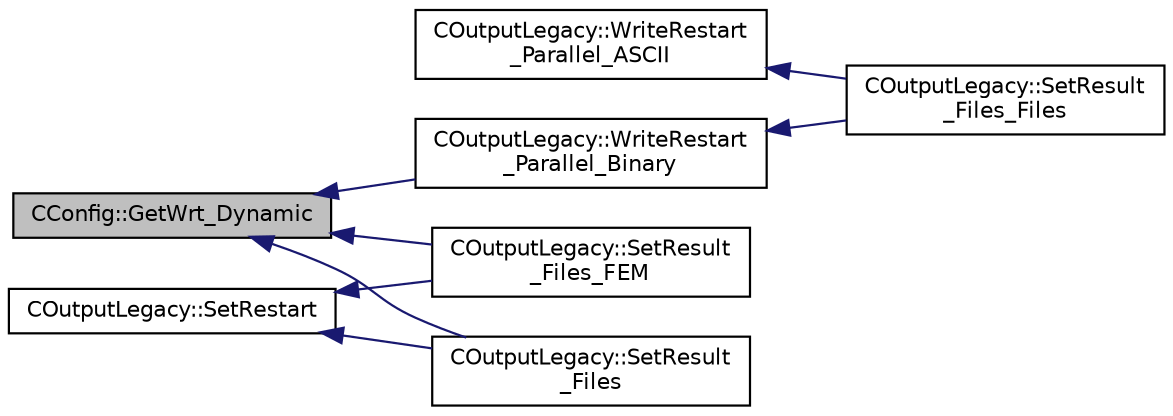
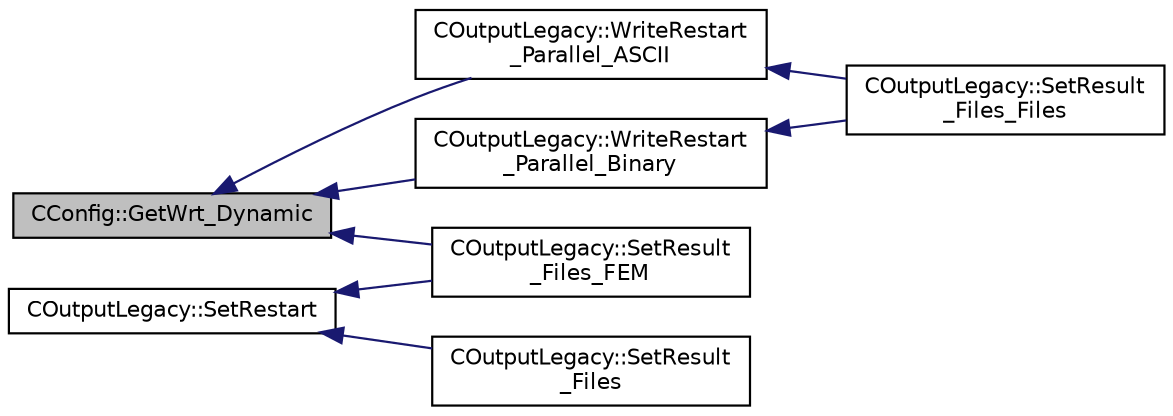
edge "COutputLegacy::SetResult _Files" -> "CConfig::GetWrt_Dynamic": now "COutputLegacy::WriteRestart _Parallel_ASCII" -> "CConfig::GetWrt_Dynamic"
